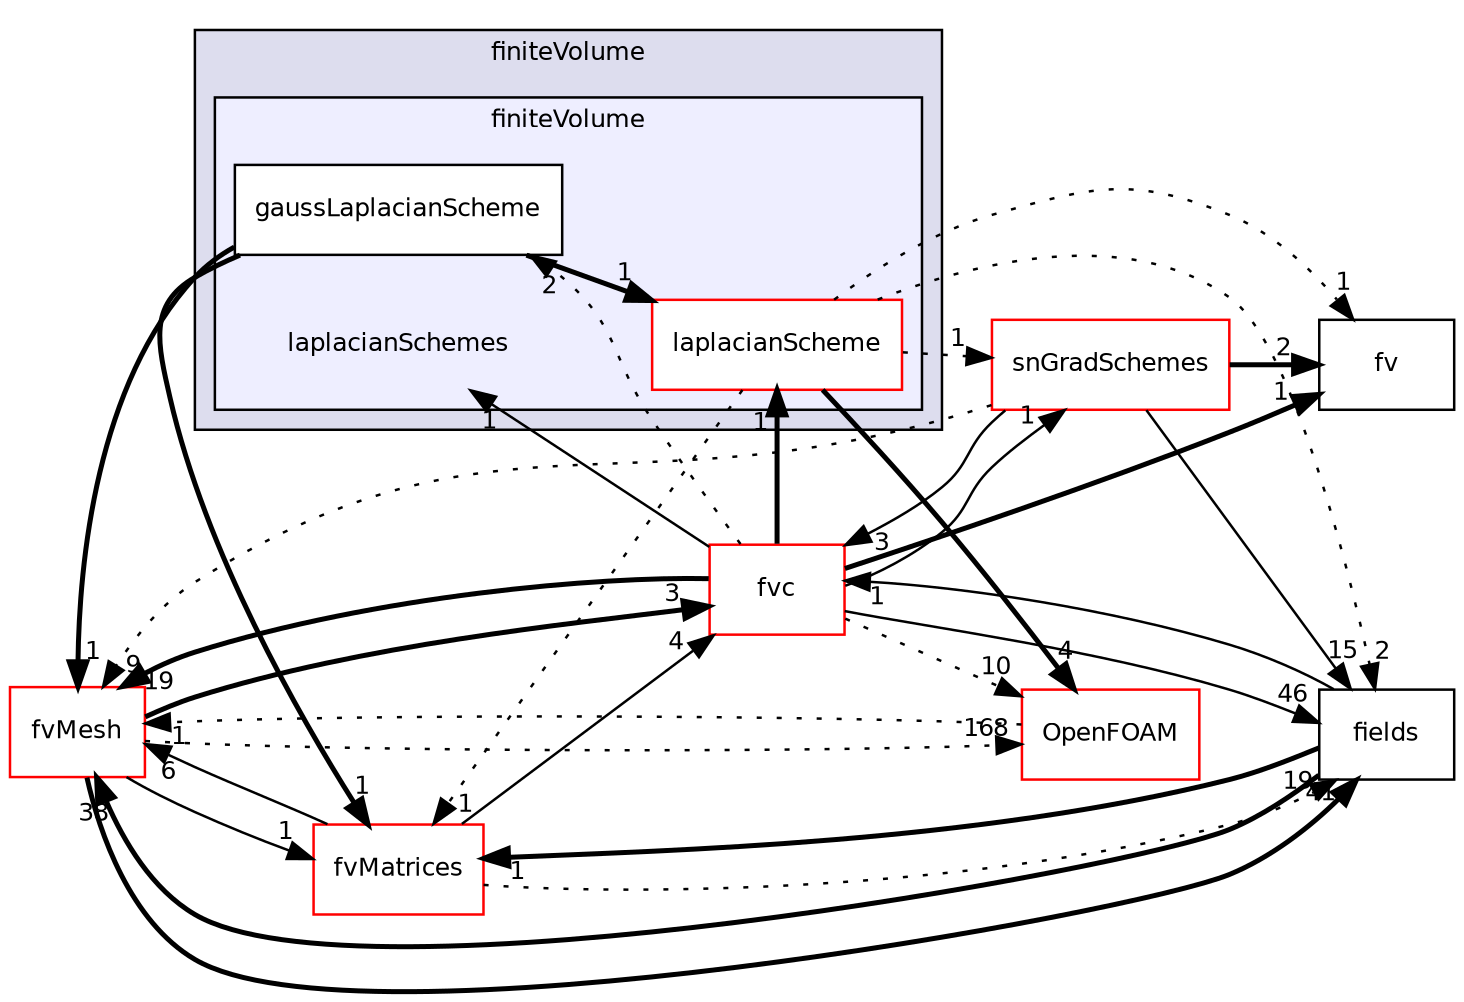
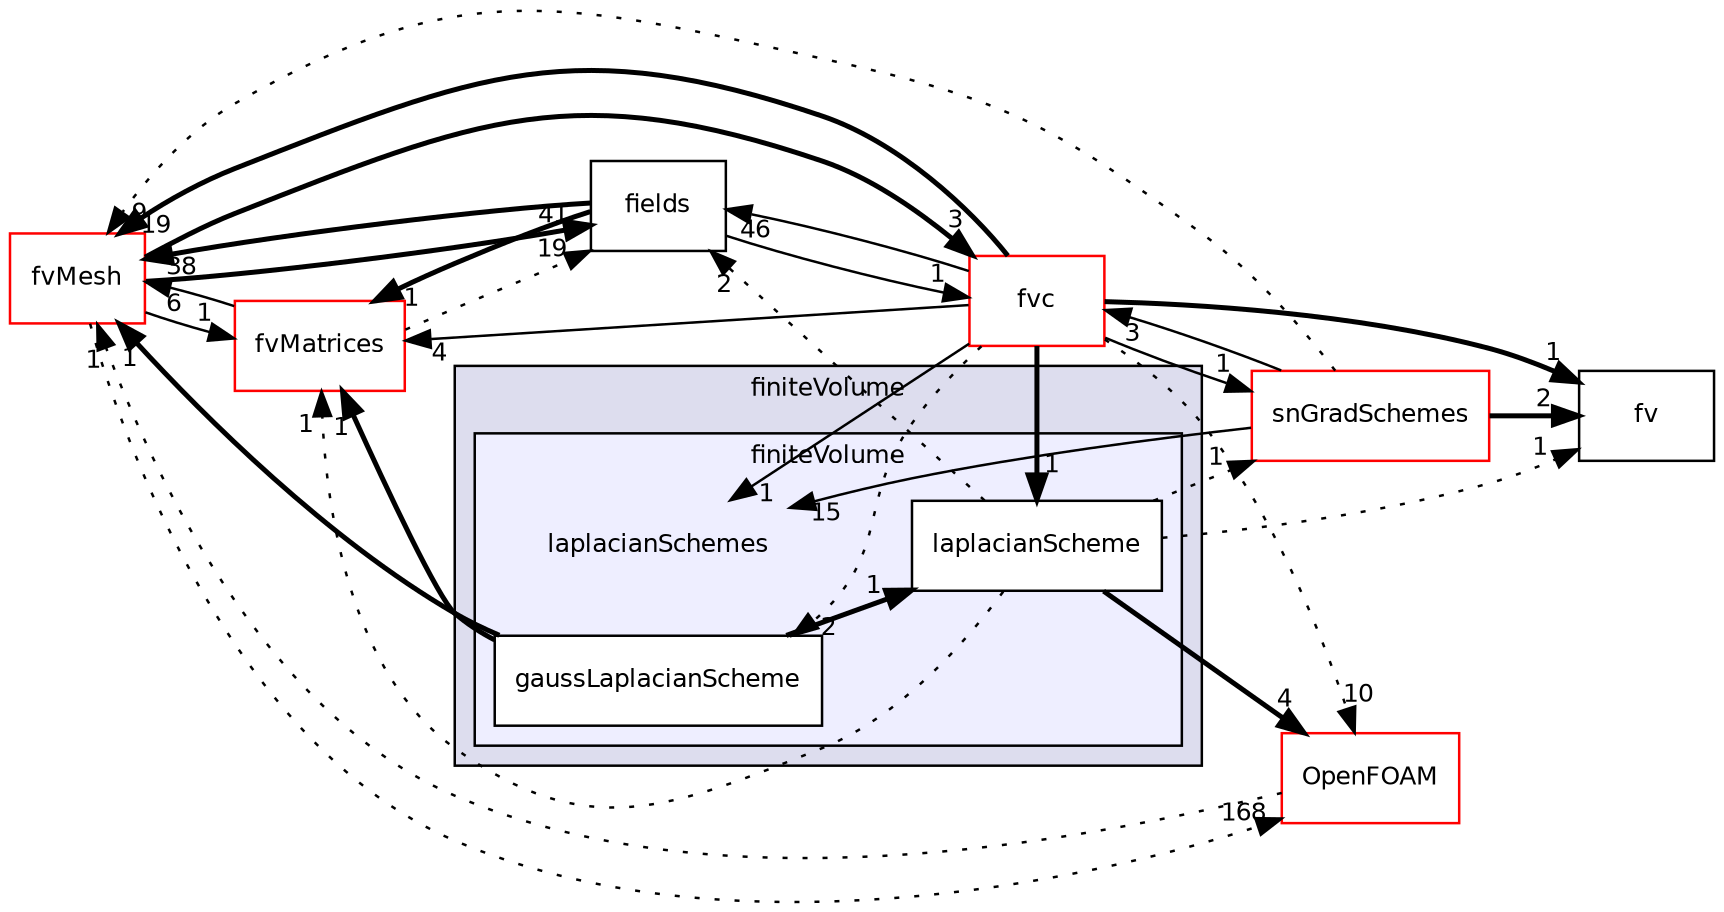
node "laplacianScheme": color red -> black
edge "snGradSchemes" -> "fields": now "snGradSchemes" -> "laplacianSchemes"
edge "fvMatrices" -> "fvc": reversed
